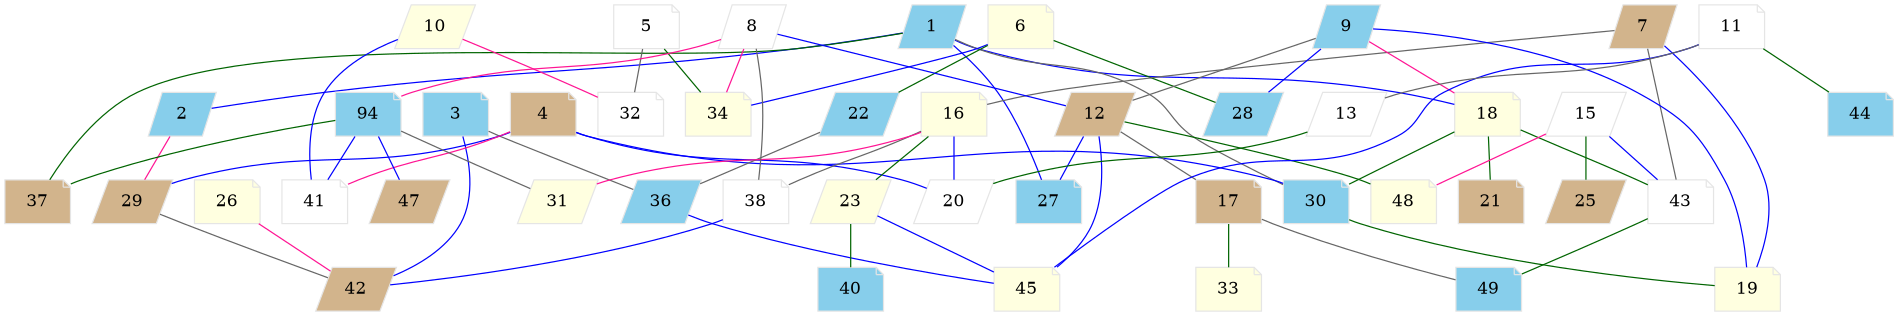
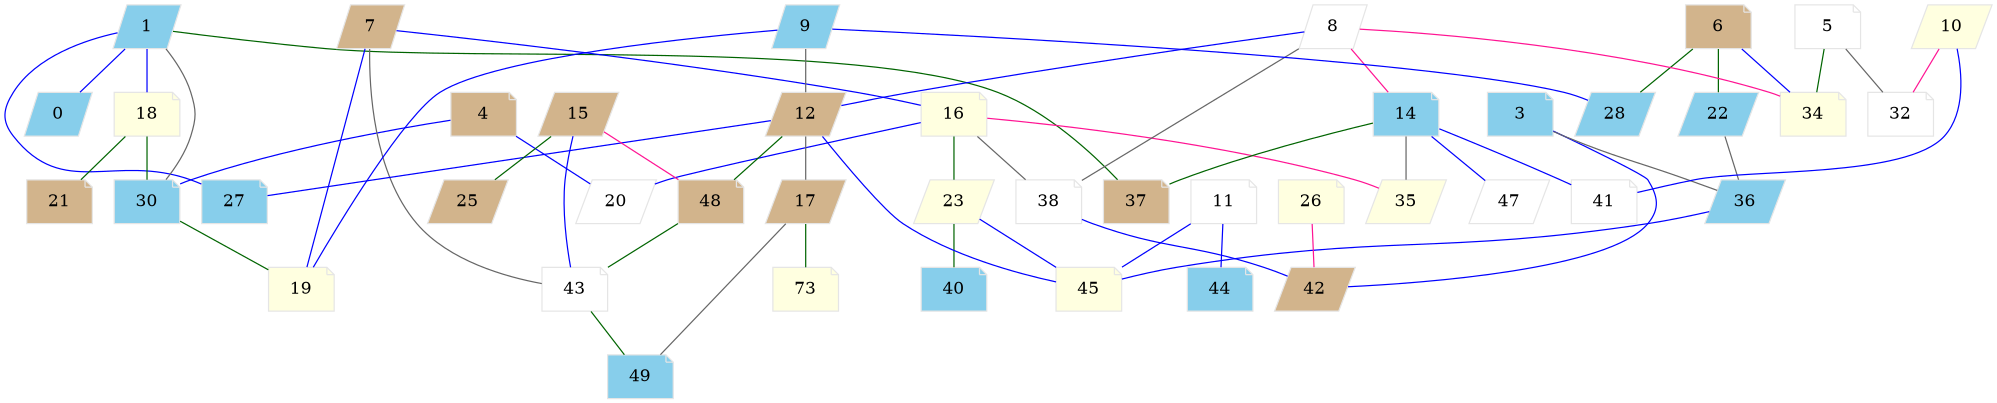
node "6": fillcolor lightyellow -> tan
edge "7" -- "16": color gray40 -> blue
edge "9" -- "18": removed
edge "11" -- "44": color darkgreen -> blue
node "2": label "2" -> "0"
node "94": label "94" -> "14"
node "13": removed
node "15": fillcolor white -> tan
edge "18" -- "43": now "48" -- "43"
edge "4" -- "41": removed
node "29": removed
node "47": fillcolor tan -> white
node "31": label "31" -> "35"
node "17": shape note -> parallelogram
node "48": fillcolor lightyellow -> tan
node "33": label "33" -> "73"
